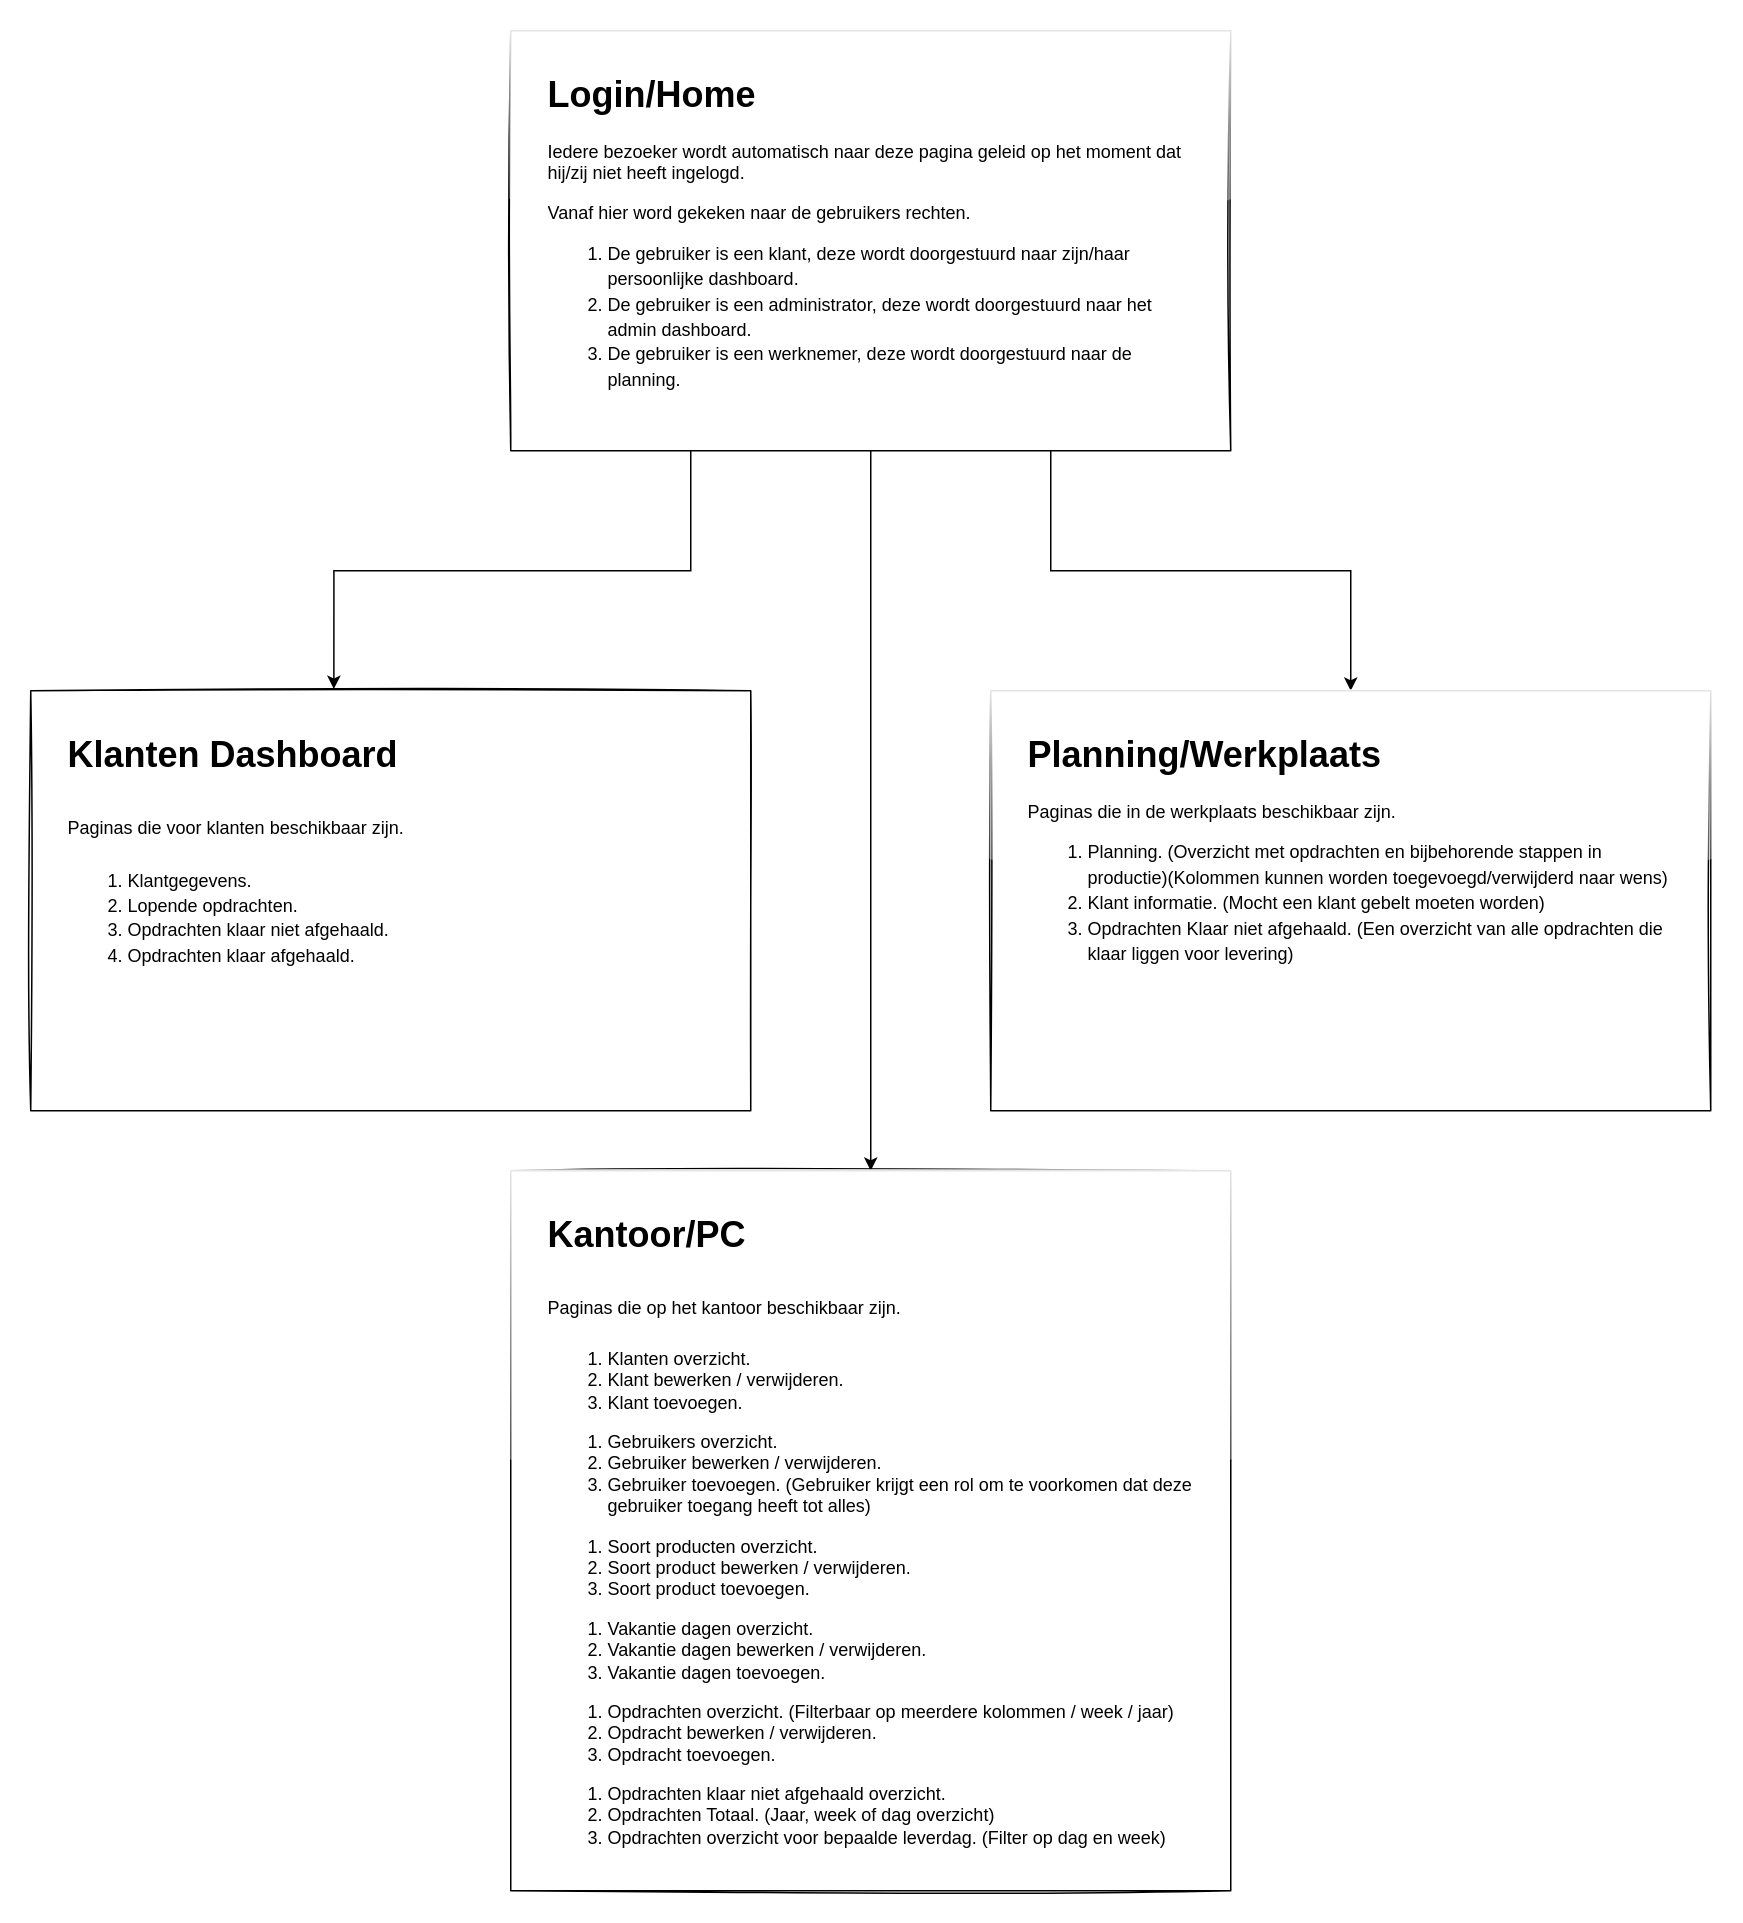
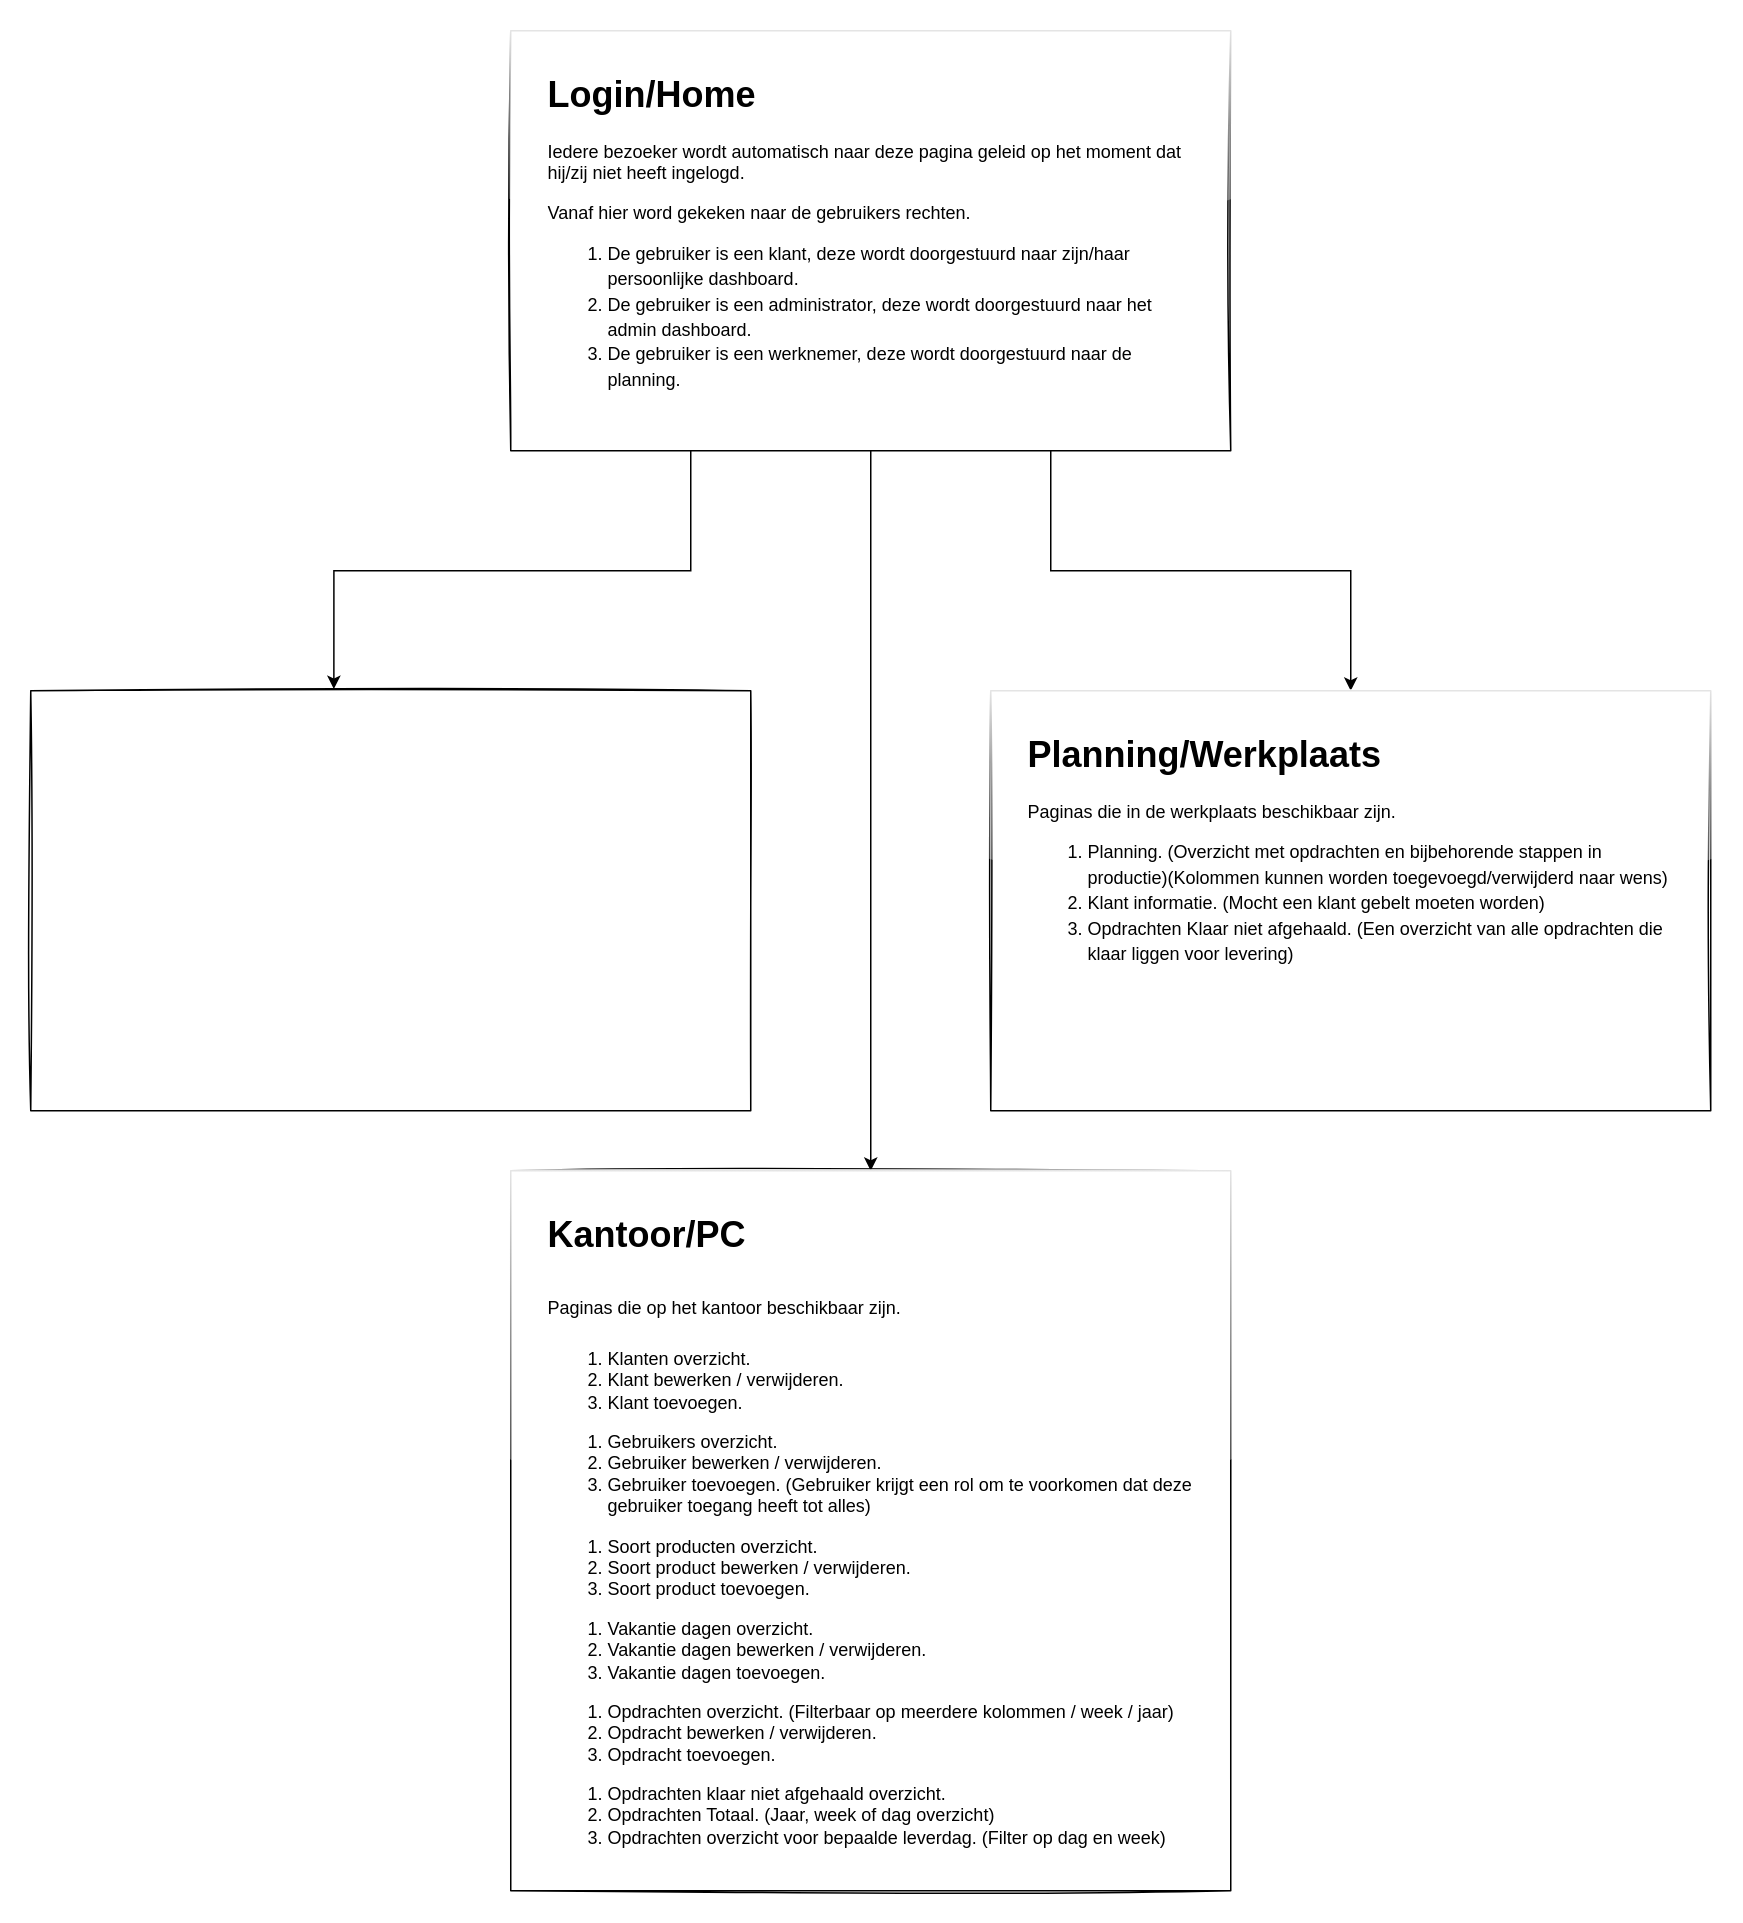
node "Klanten DashboardPaginas die voor klanten beschikbaar zijn. Klantgegevens. Lopende opdrachten. Opdrachten klaar niet afgehaald. Opdrachten klaar afgehaald.": removed
